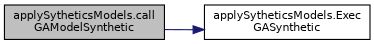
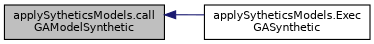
edge "applySytheticsModels.call GAModelSynthetic" -> "applySytheticsModels.Exec GASynthetic": reversed
